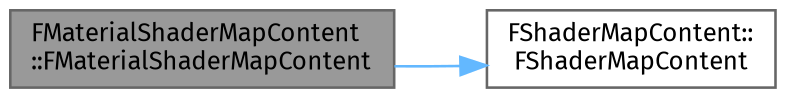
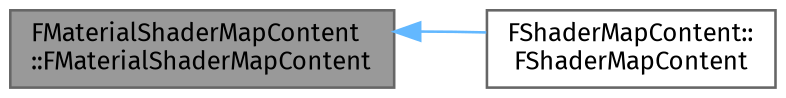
edge "FMaterialShaderMapContent ::FMaterialShaderMapContent" -> "FShaderMapContent:: FShaderMapContent": reversed
